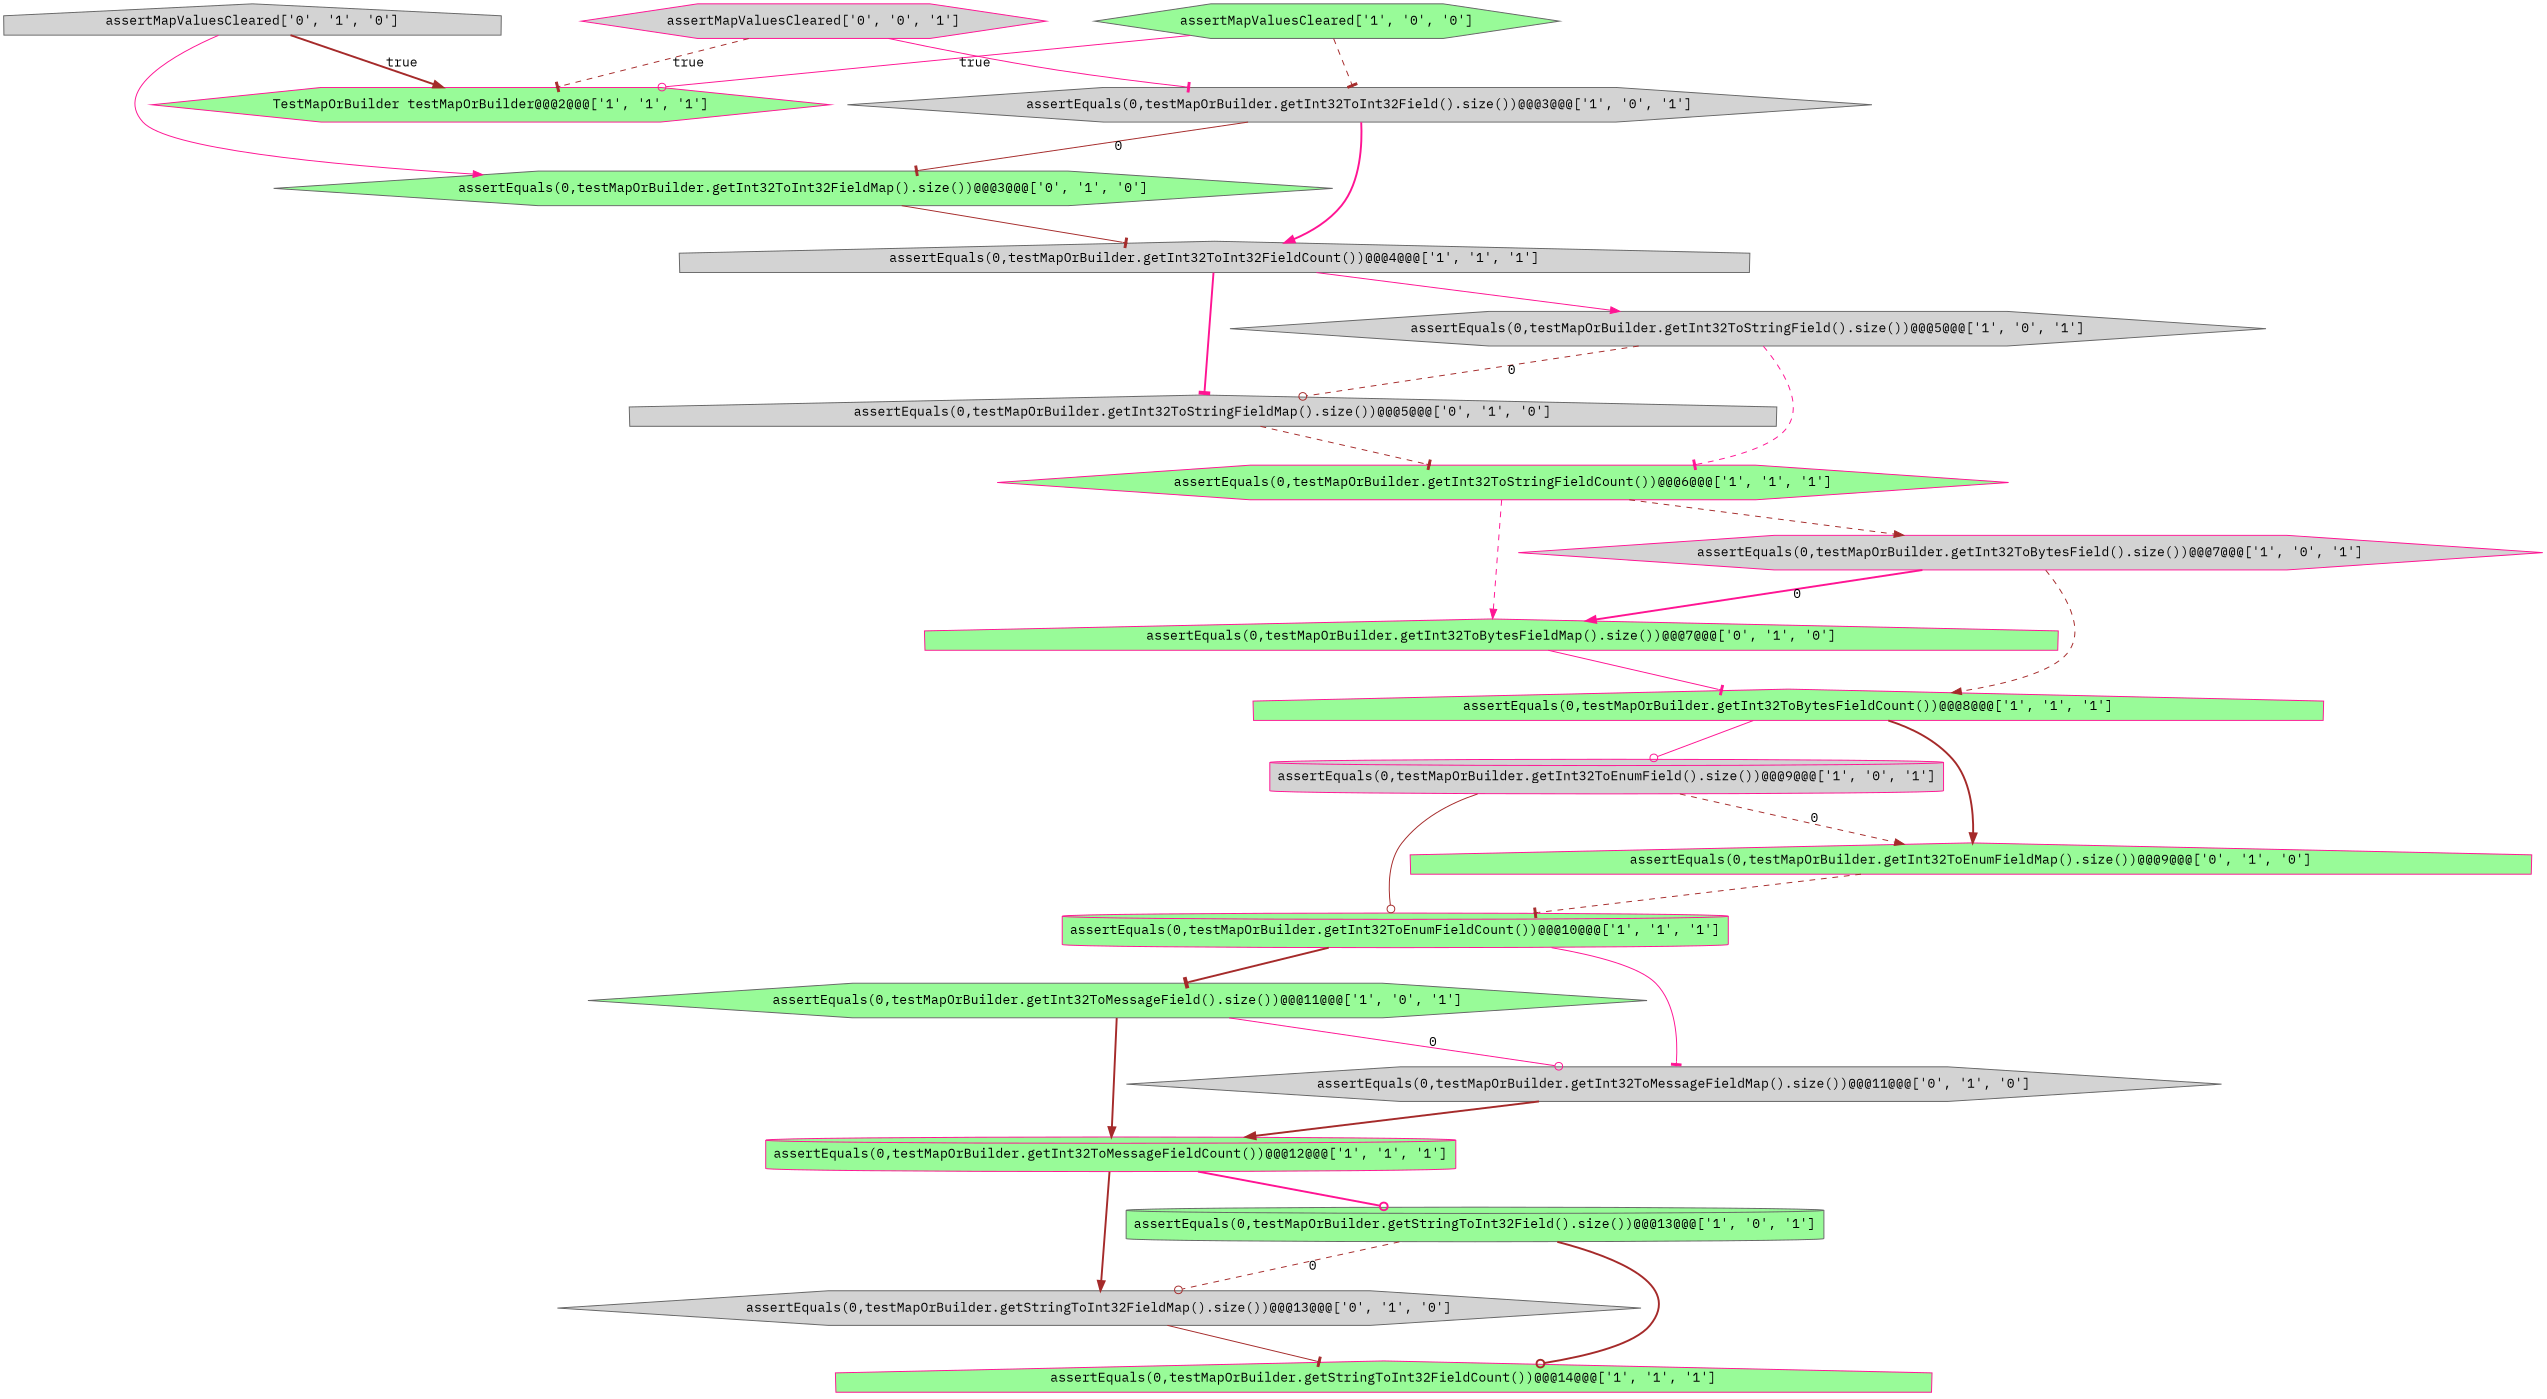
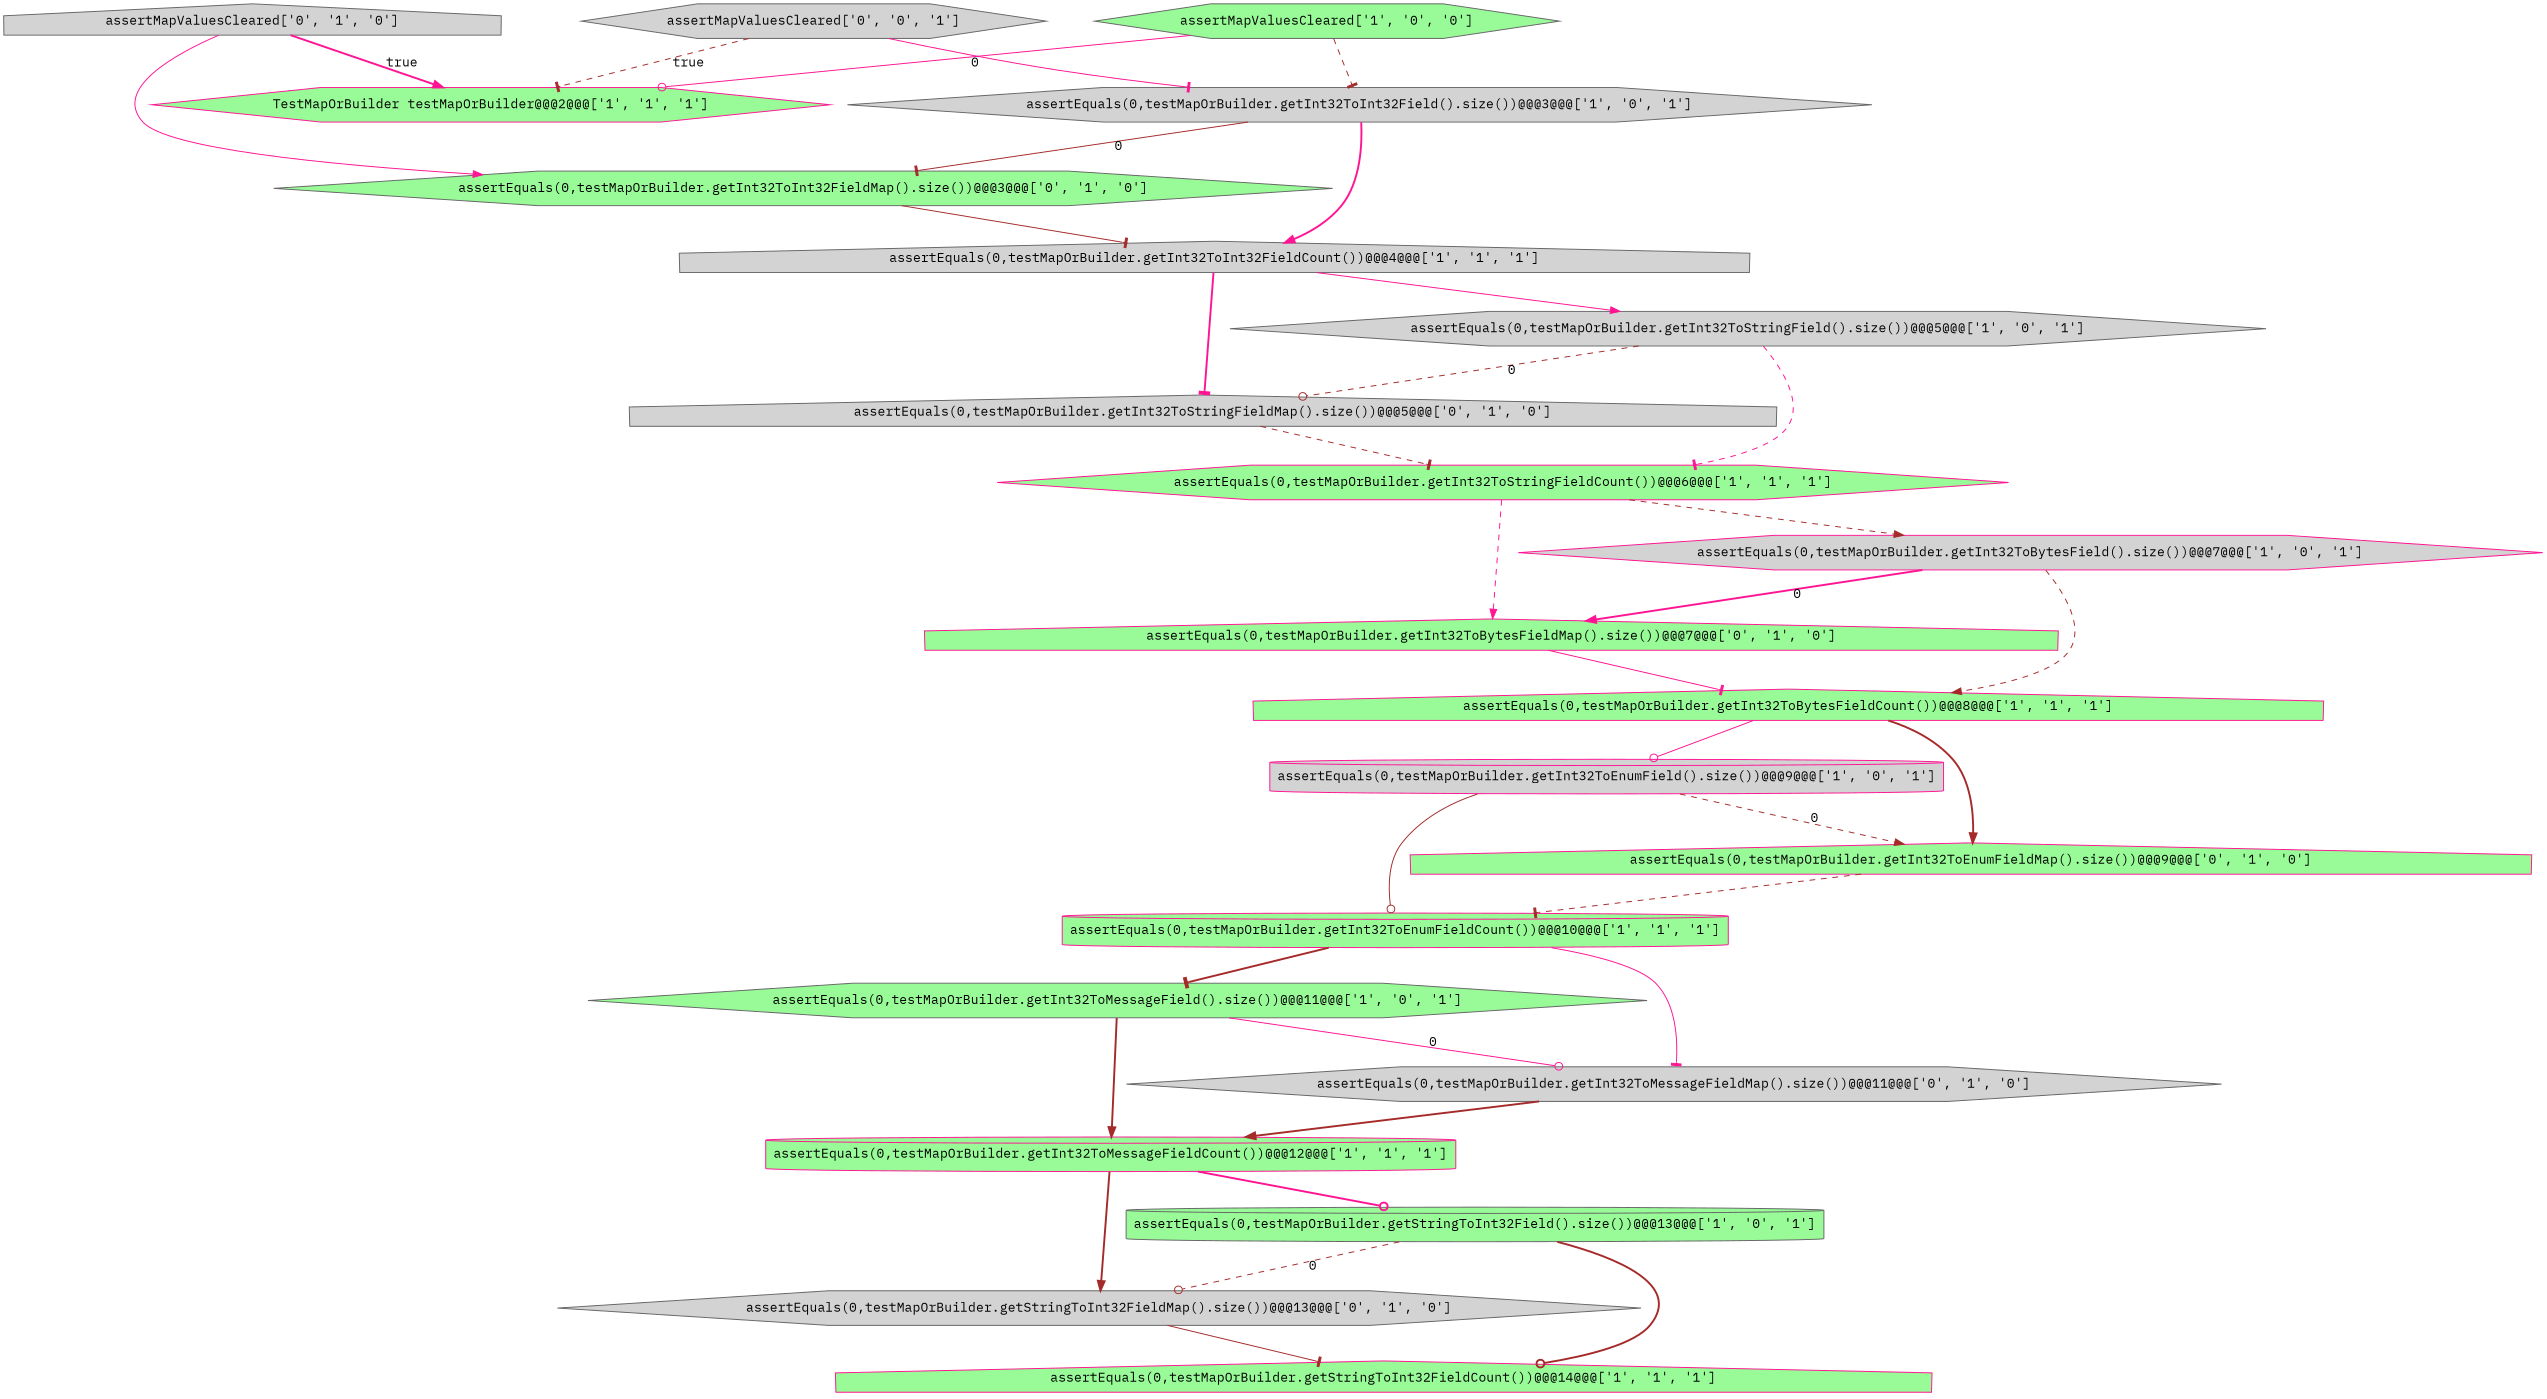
node "assertMapValuesCleared['0', '0', '1']": color deeppink -> gray40
edge "assertMapValuesCleared['0', '1', '0']" -> "TestMapOrBuilder testMapOrBuilder@@@2@@@['1', '1', '1']": color brown -> deeppink
edge "assertMapValuesCleared['1', '0', '0']" -> "TestMapOrBuilder testMapOrBuilder@@@2@@@['1', '1', '1']": label "true" -> "0"
